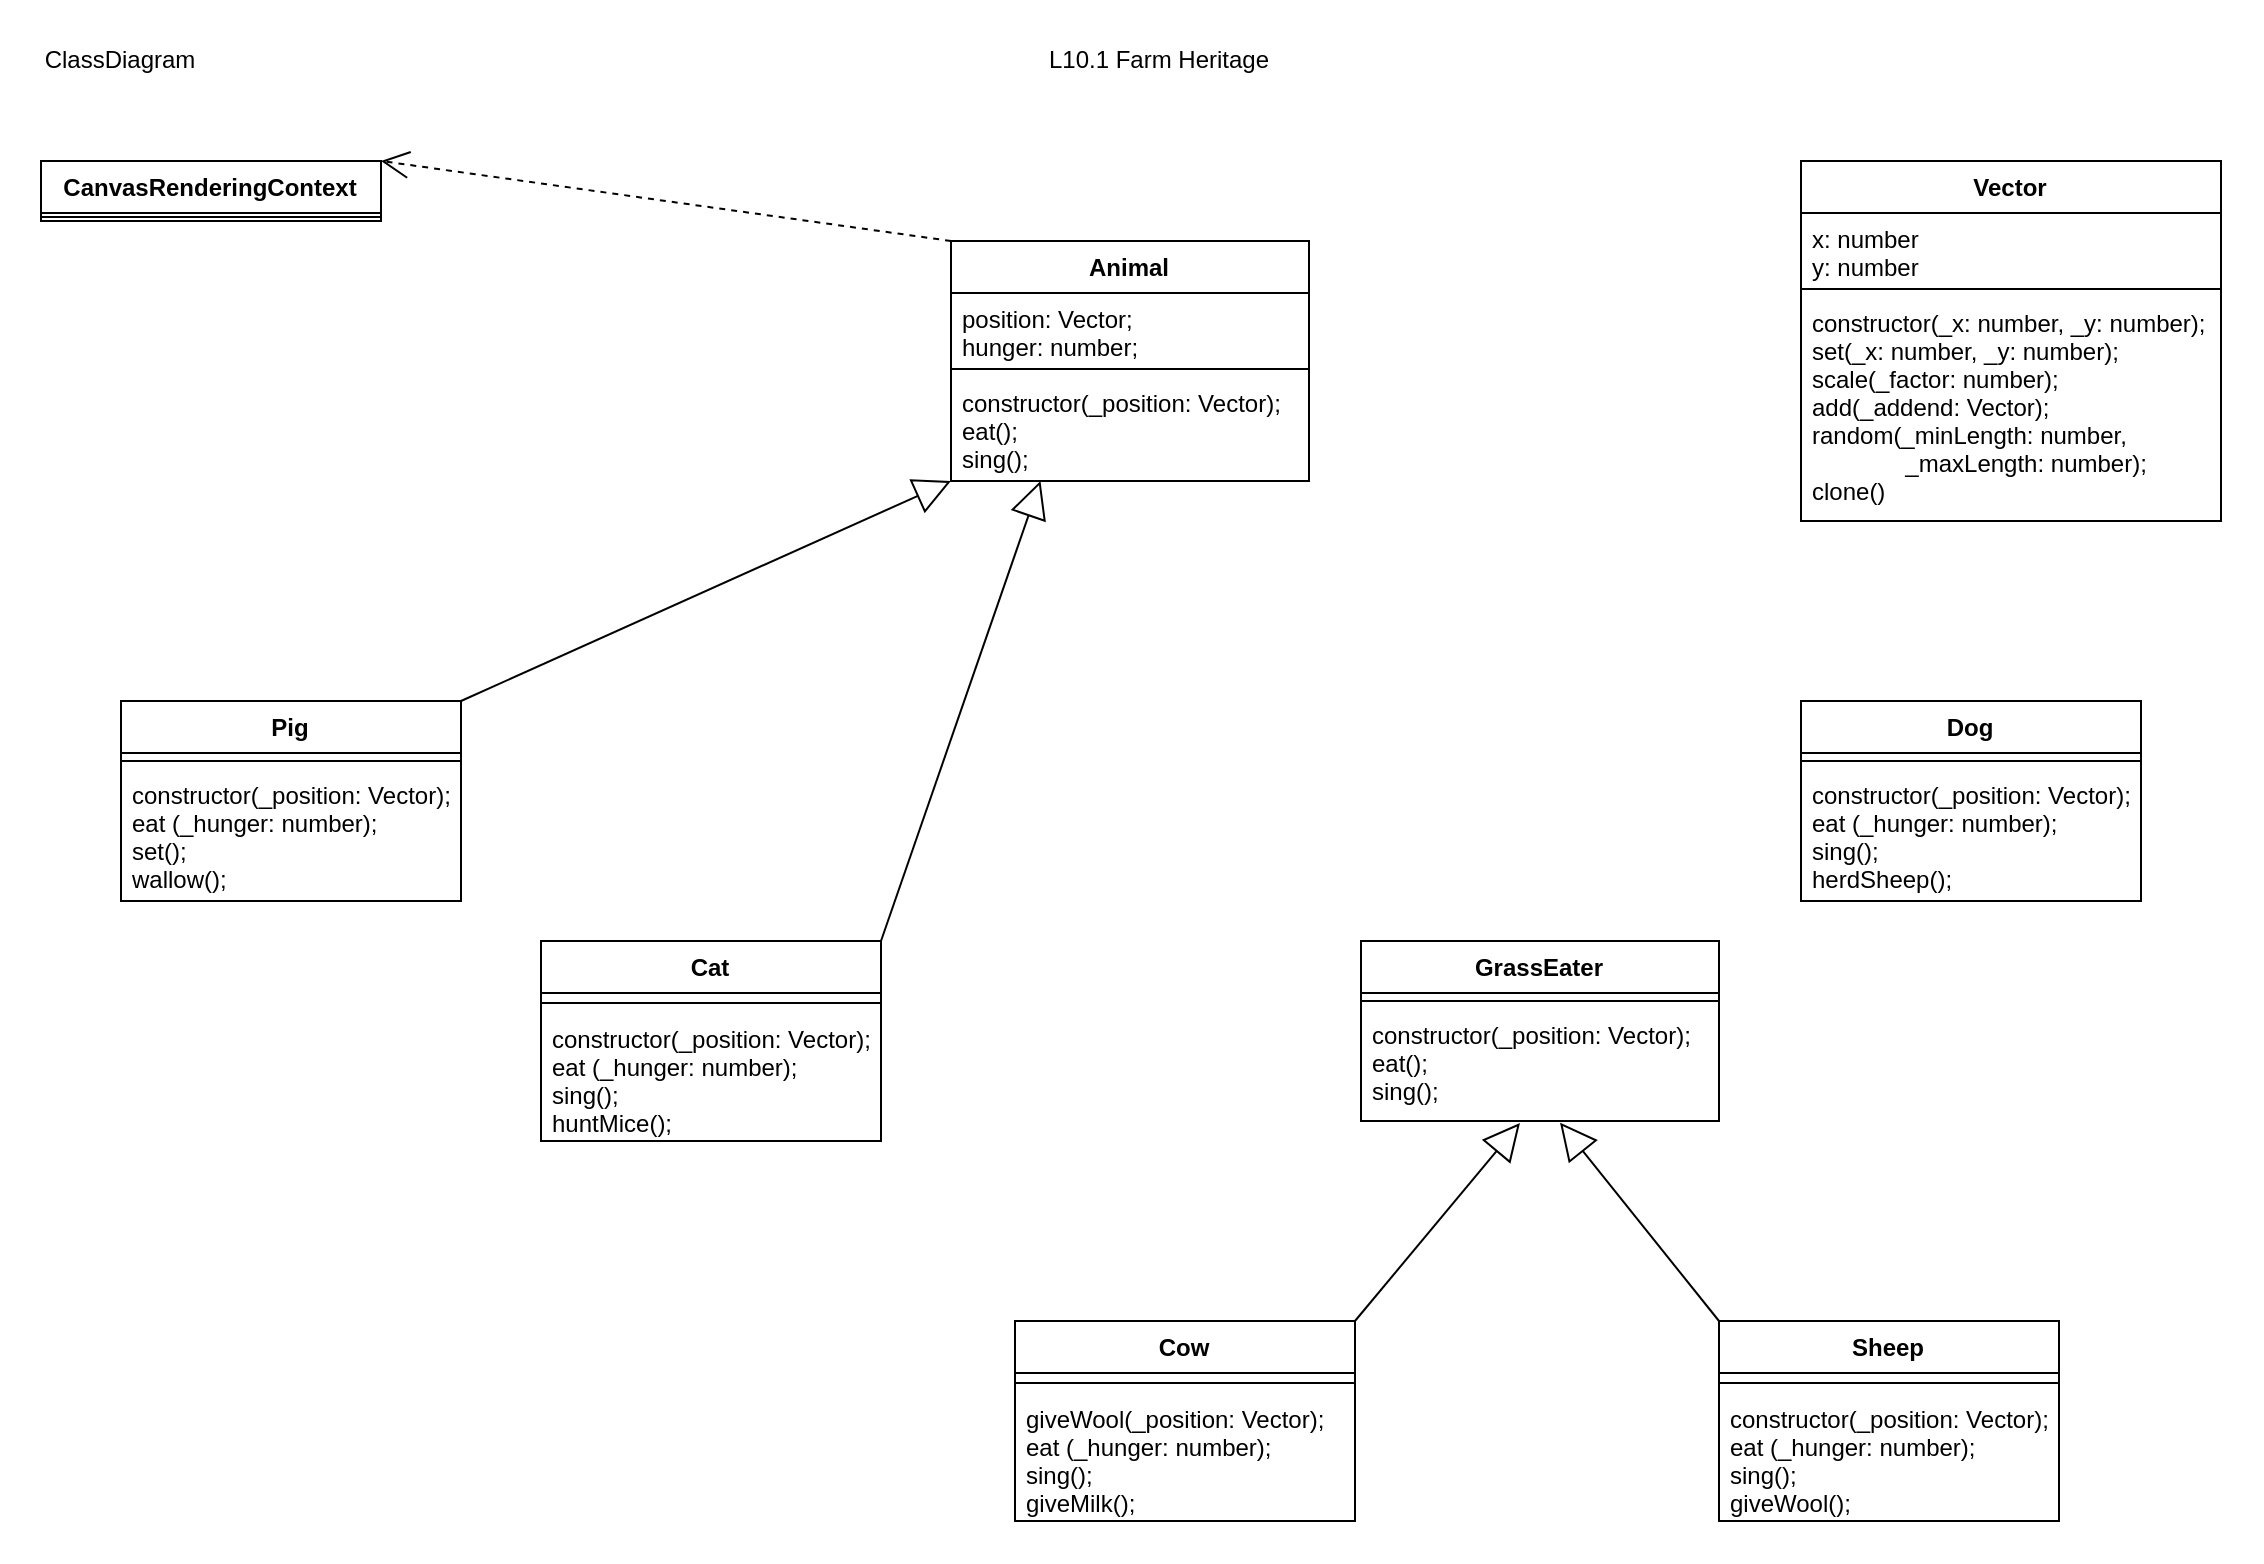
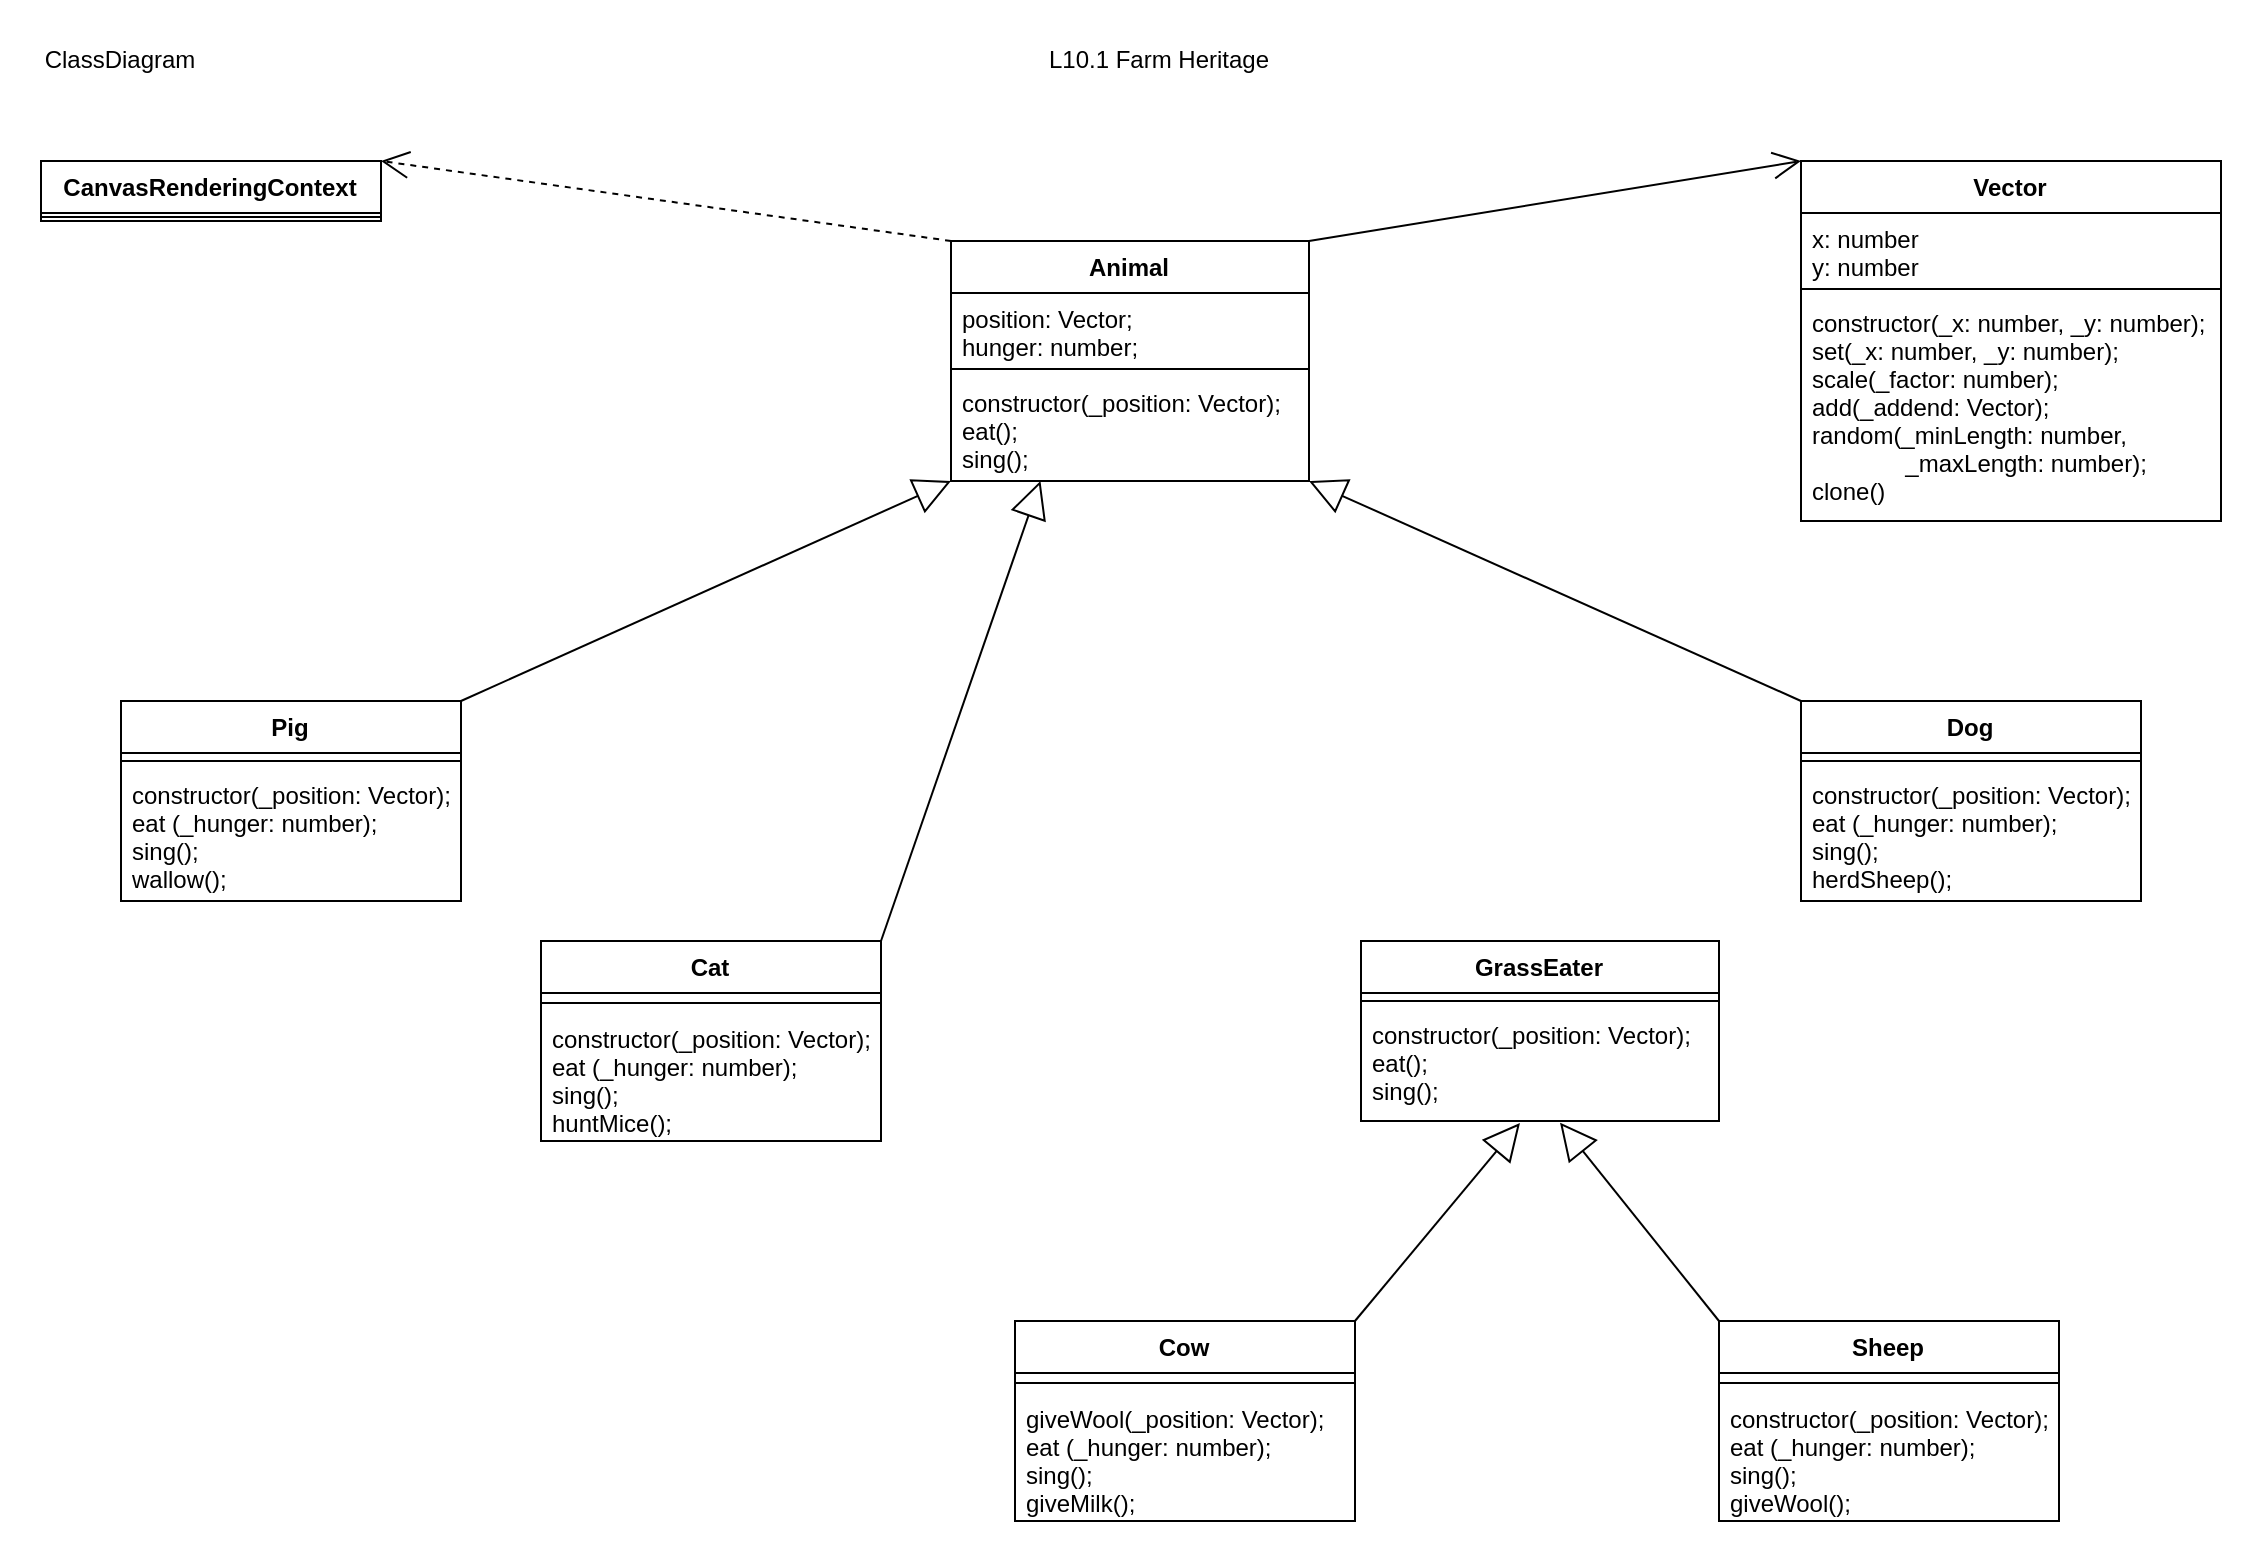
edge "Animal" -> "Vector": added
edge "Dog" -> "Animal": added
node "constructor(_position: Vector); eat (_hunger: number); set(); wallow();": label "constructor(_position: Vector); eat (_hunger: number); set(); wallow();" -> "constructor(_position: Vector); eat (_hunger: number); sing(); wallow();"
